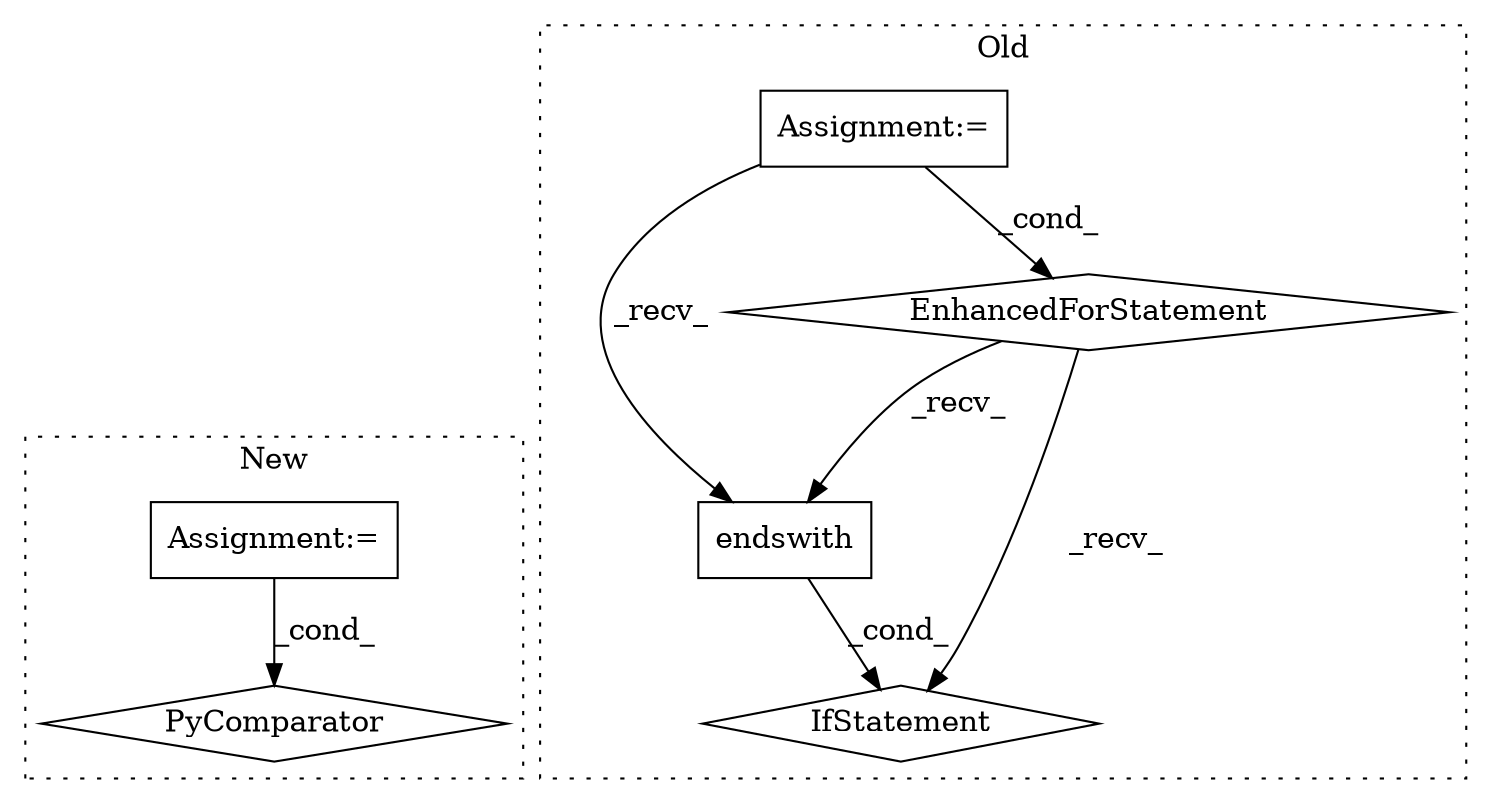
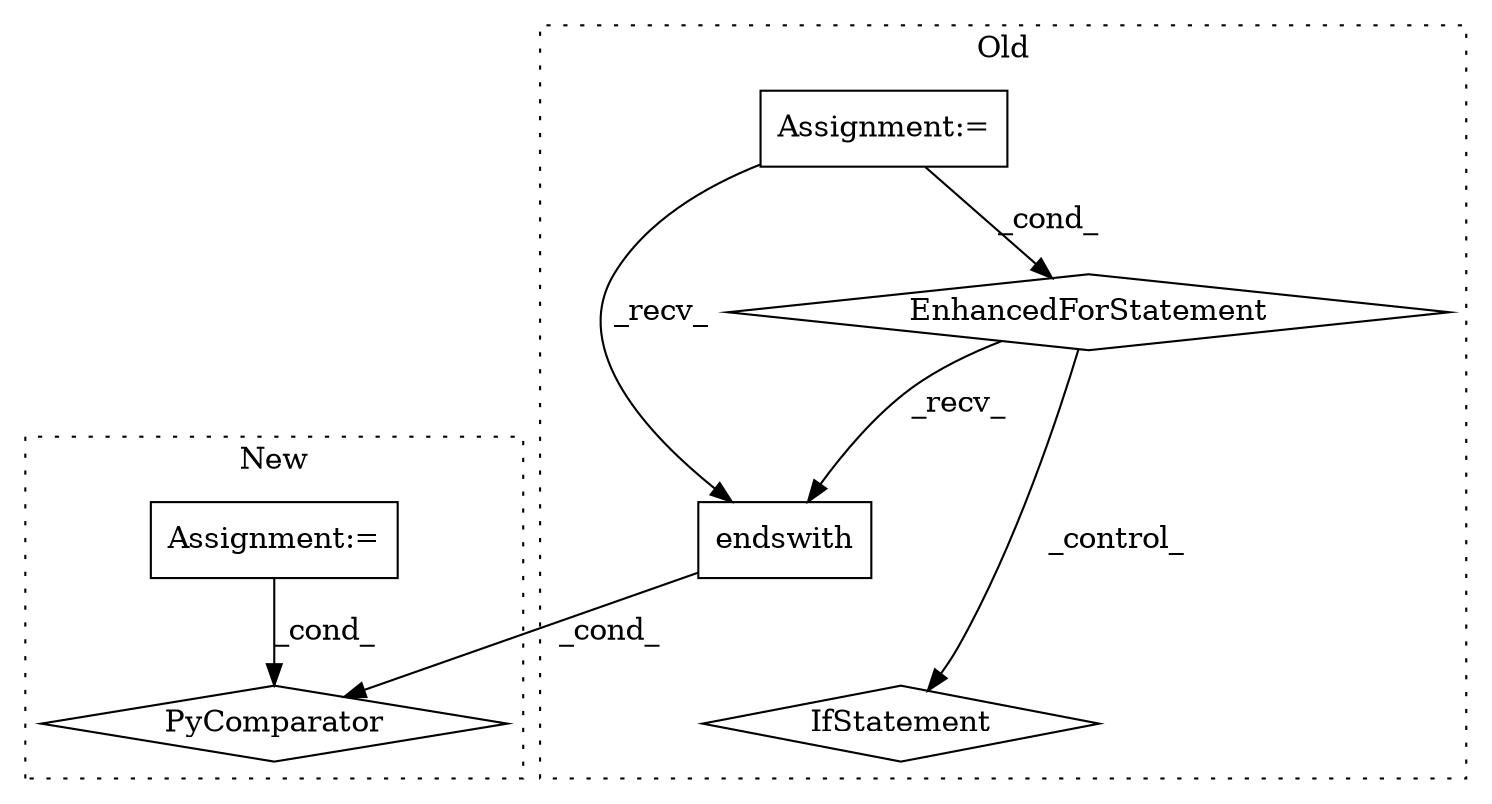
edge "EnhancedForStatement" -> "IfStatement": label "_recv_" -> "_control_"
edge "endswith" -> "IfStatement": now "endswith" -> "PyComparator"
